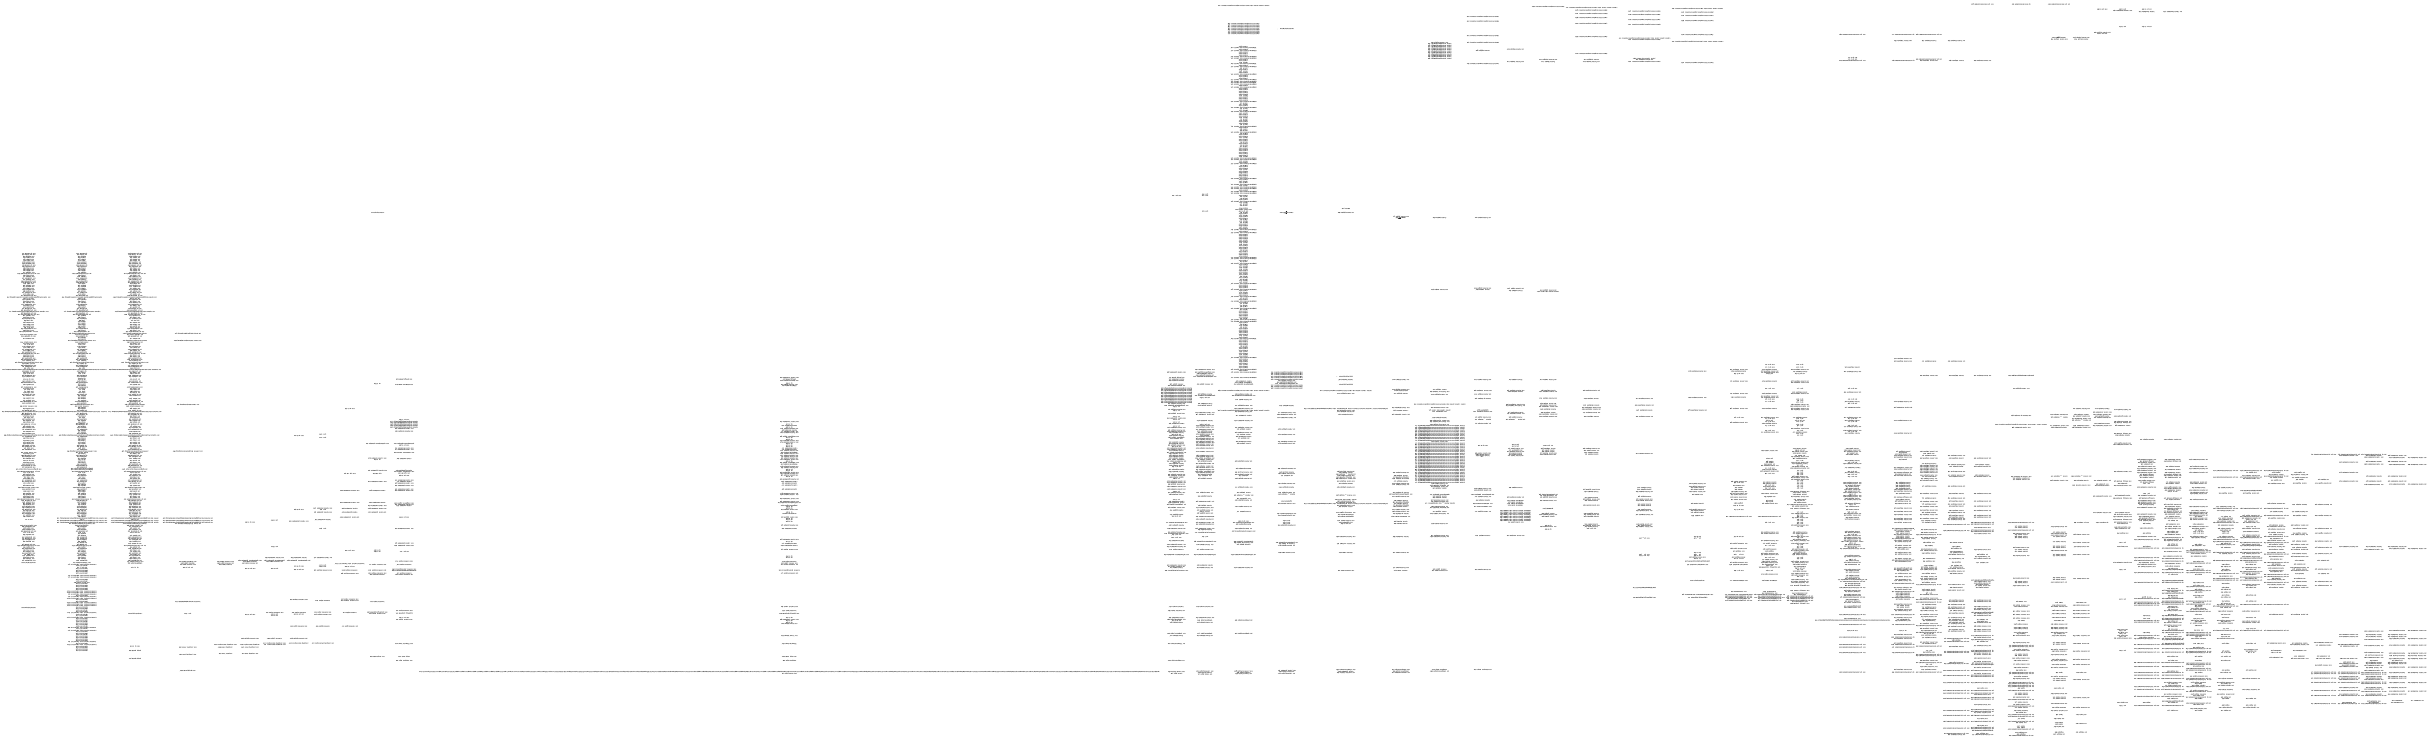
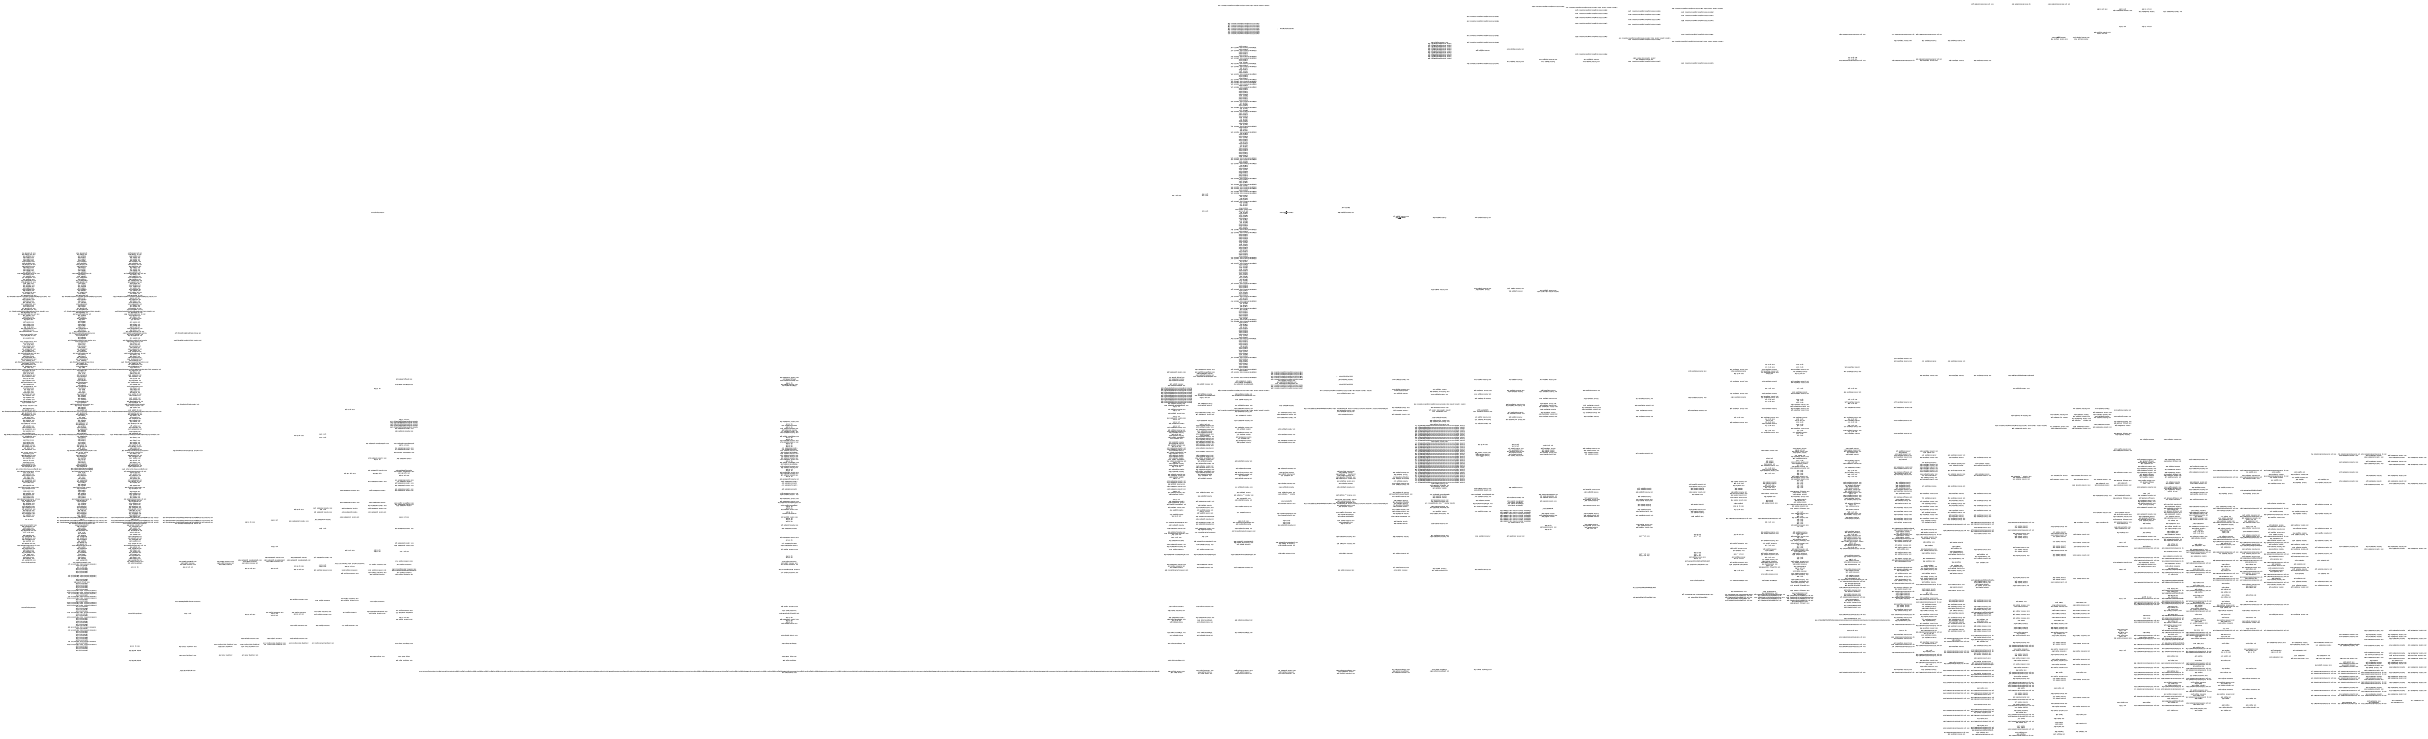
node "CE0x7d482d0": removed
